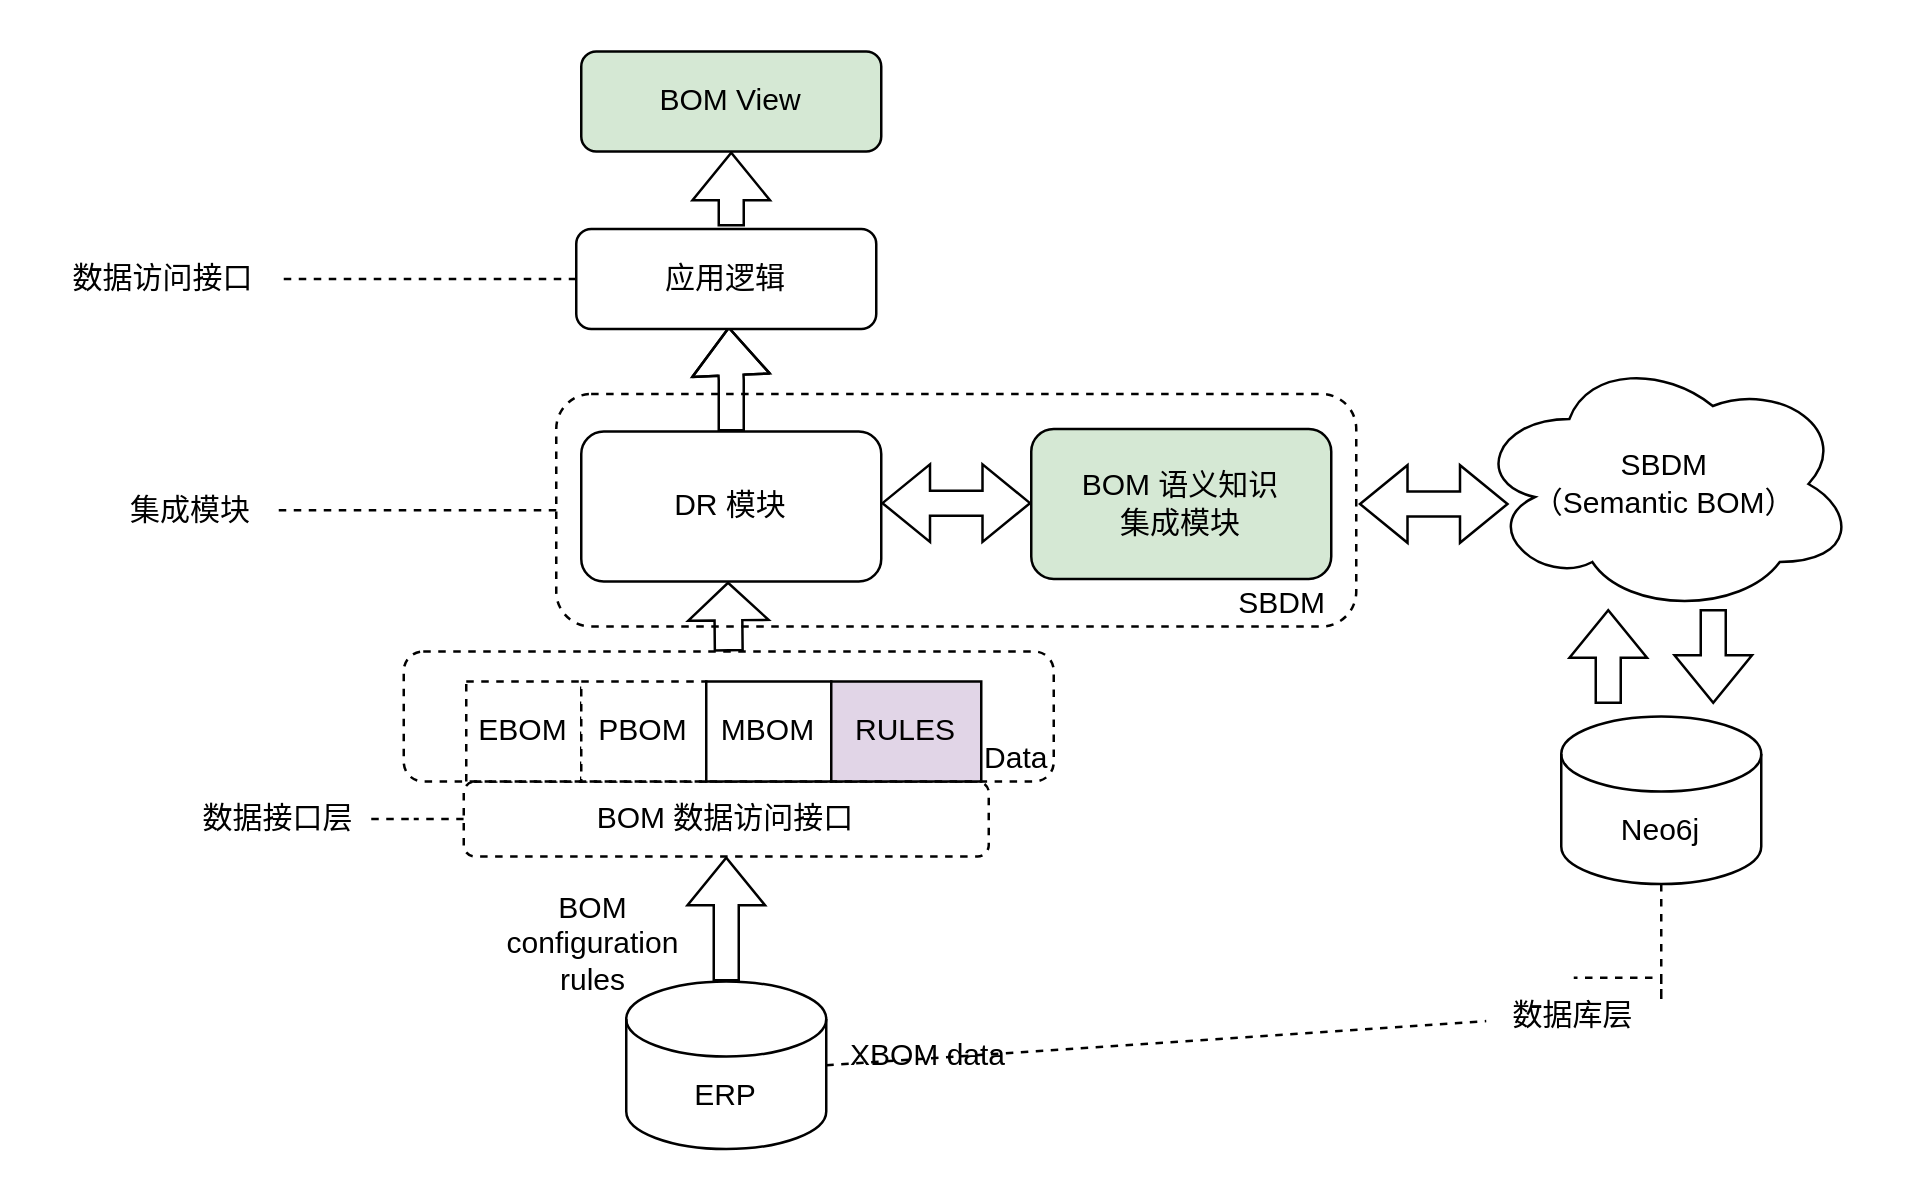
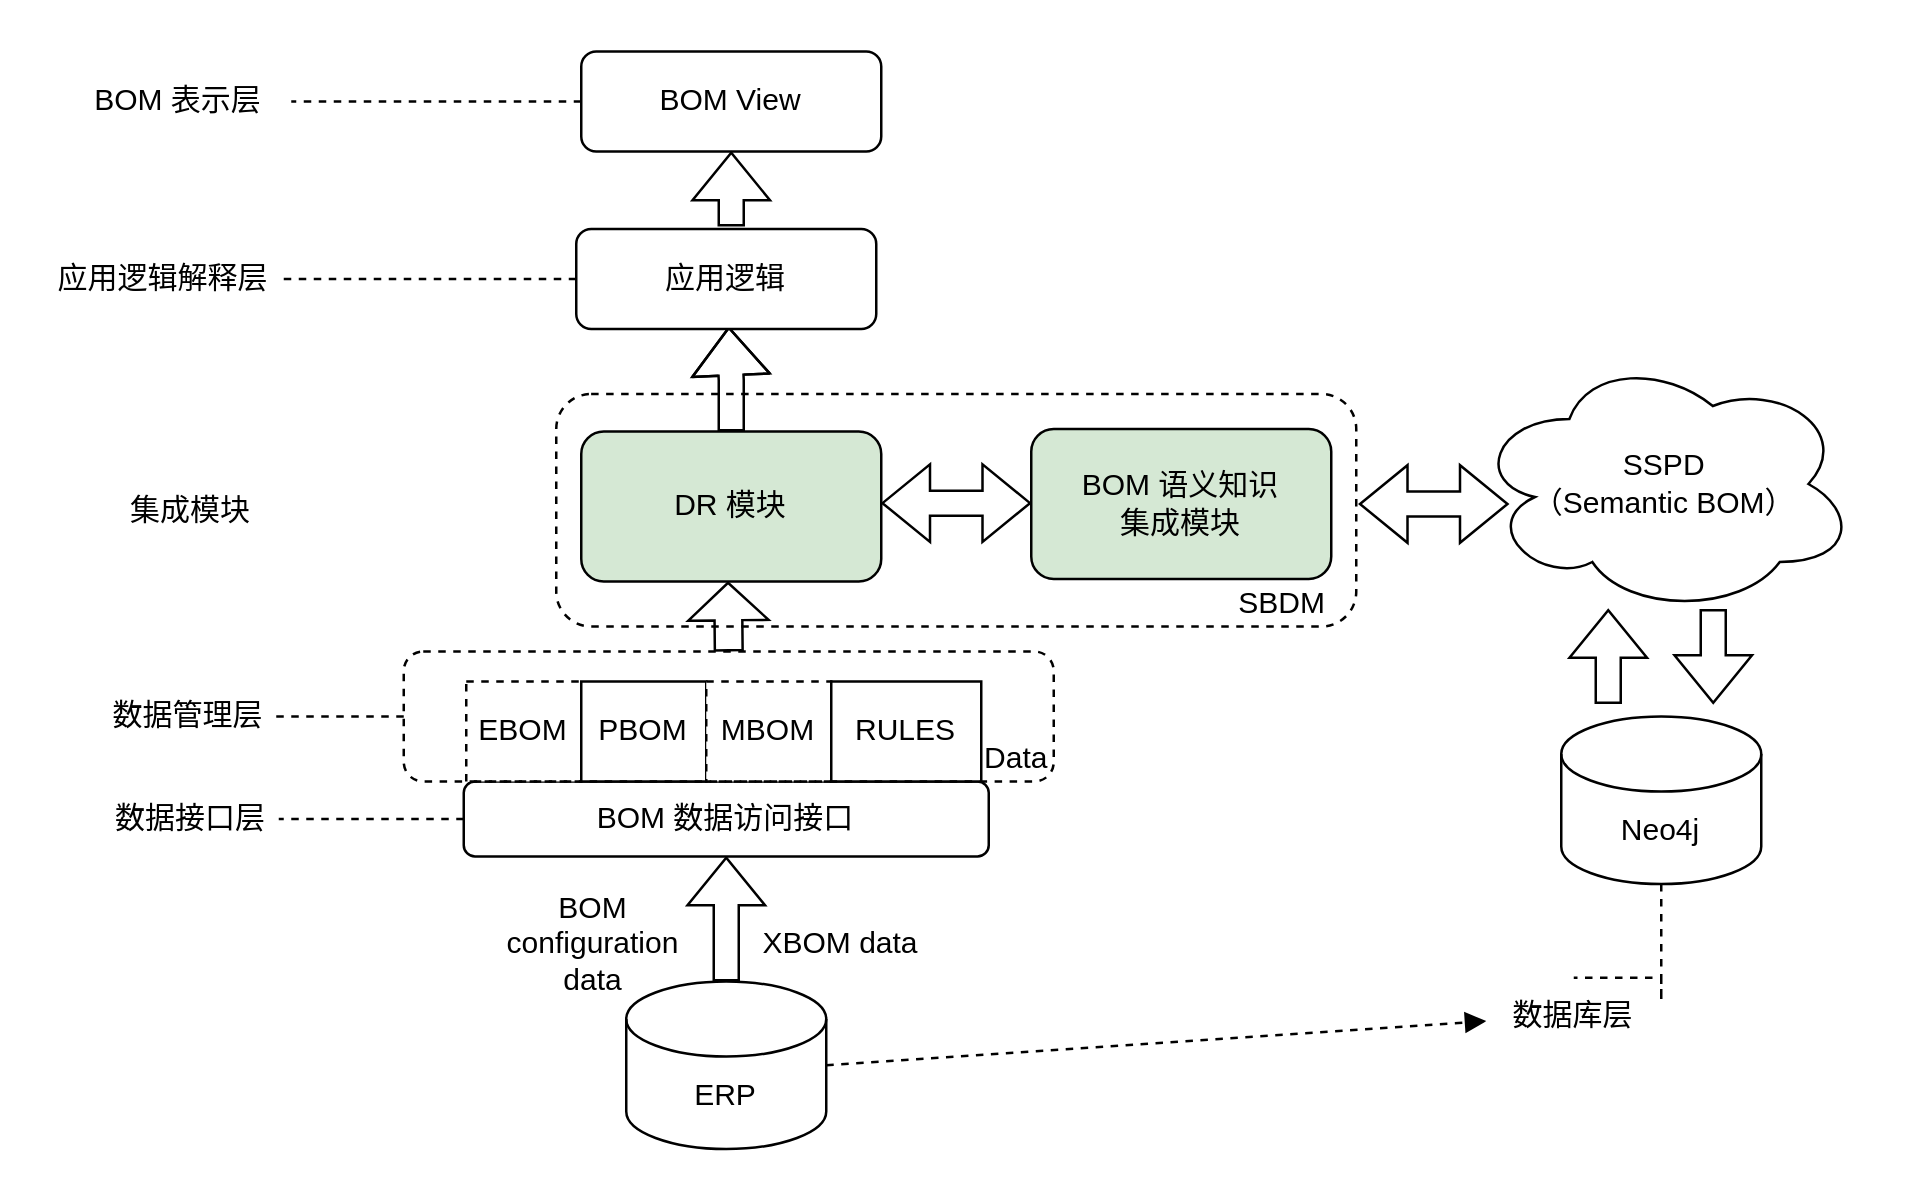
node "BOM 表示层": added
edge "BOM 表示层" -- "BOM View": added
node "BOM View": fillcolor #d5e8d4 -> #ffffff
node "数据访问接口": label "数据访问接口" -> "应用逻辑解释层"
node "SBDM （Semantic BOM）": label "SBDM （Semantic BOM）" -> "SSPD （Semantic BOM）"
node "DR 模块": fillcolor #ffffff -> #d5e8d4
edge "集成模块" -- "SBDM": removed
node "数据管理层": added
edge "数据管理层" -- "Data": added
node "PBOM": style dashed -> solid
node "MBOM": style solid -> dashed
node "RULES": fillcolor #e1d5e7 -> #ffffff
node "数据接口层": moved (279, 819) -> (191, 819)
node "BOM 数据访问接口": style dashed -> solid
node "Neo6j": label "Neo6j" -> "Neo4j"
node "BOM configuration rules": label "BOM configuration rules" -> "BOM configuration data"
edge "数据库层" -- "ERP": arrowhead none -> block
node "XBOM data": moved (929, 1056) -> (841, 944)
